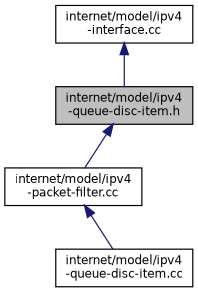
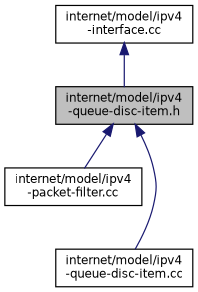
edge "internet/model/ipv4 -queue-disc-item.cc" -> "internet/model/ipv4 -packet-filter.cc": now "internet/model/ipv4 -queue-disc-item.cc" -> "internet/model/ipv4 -queue-disc-item.h"
